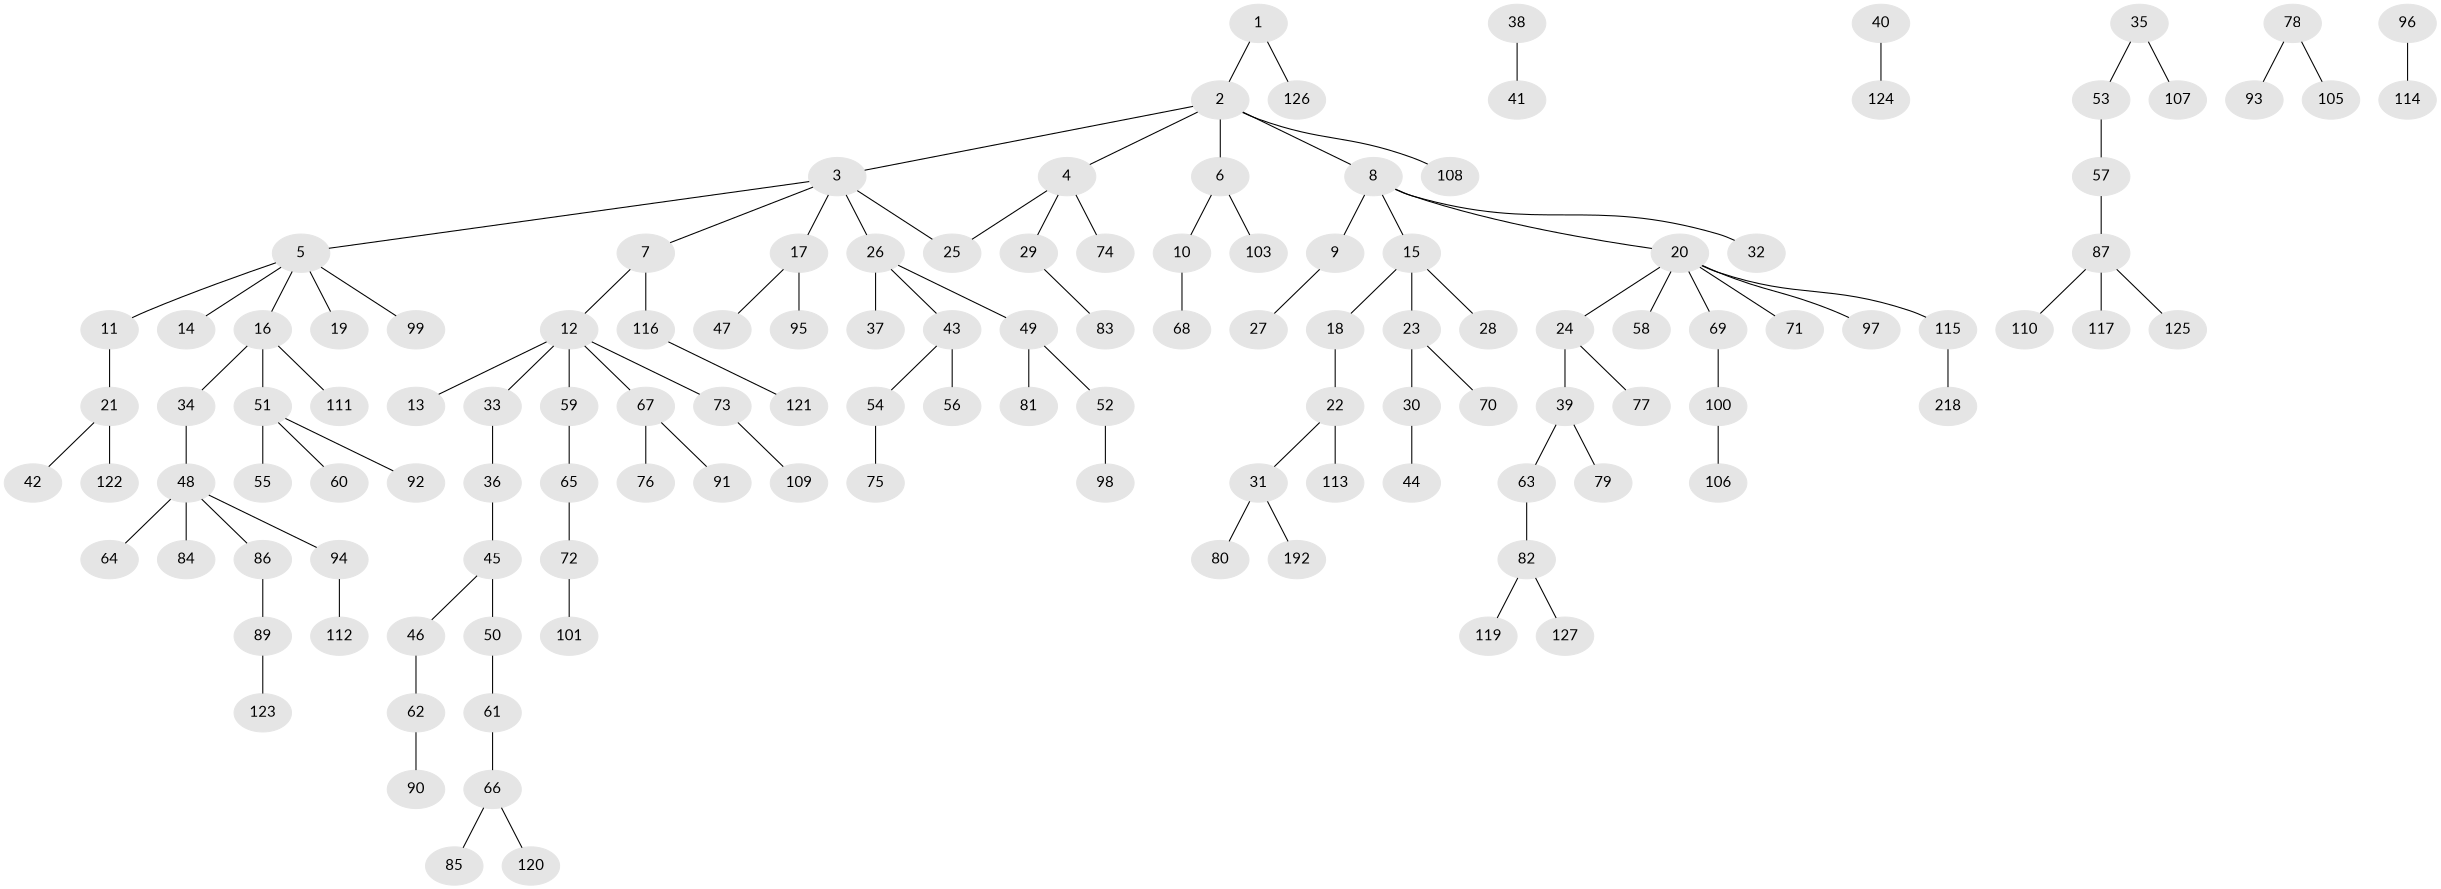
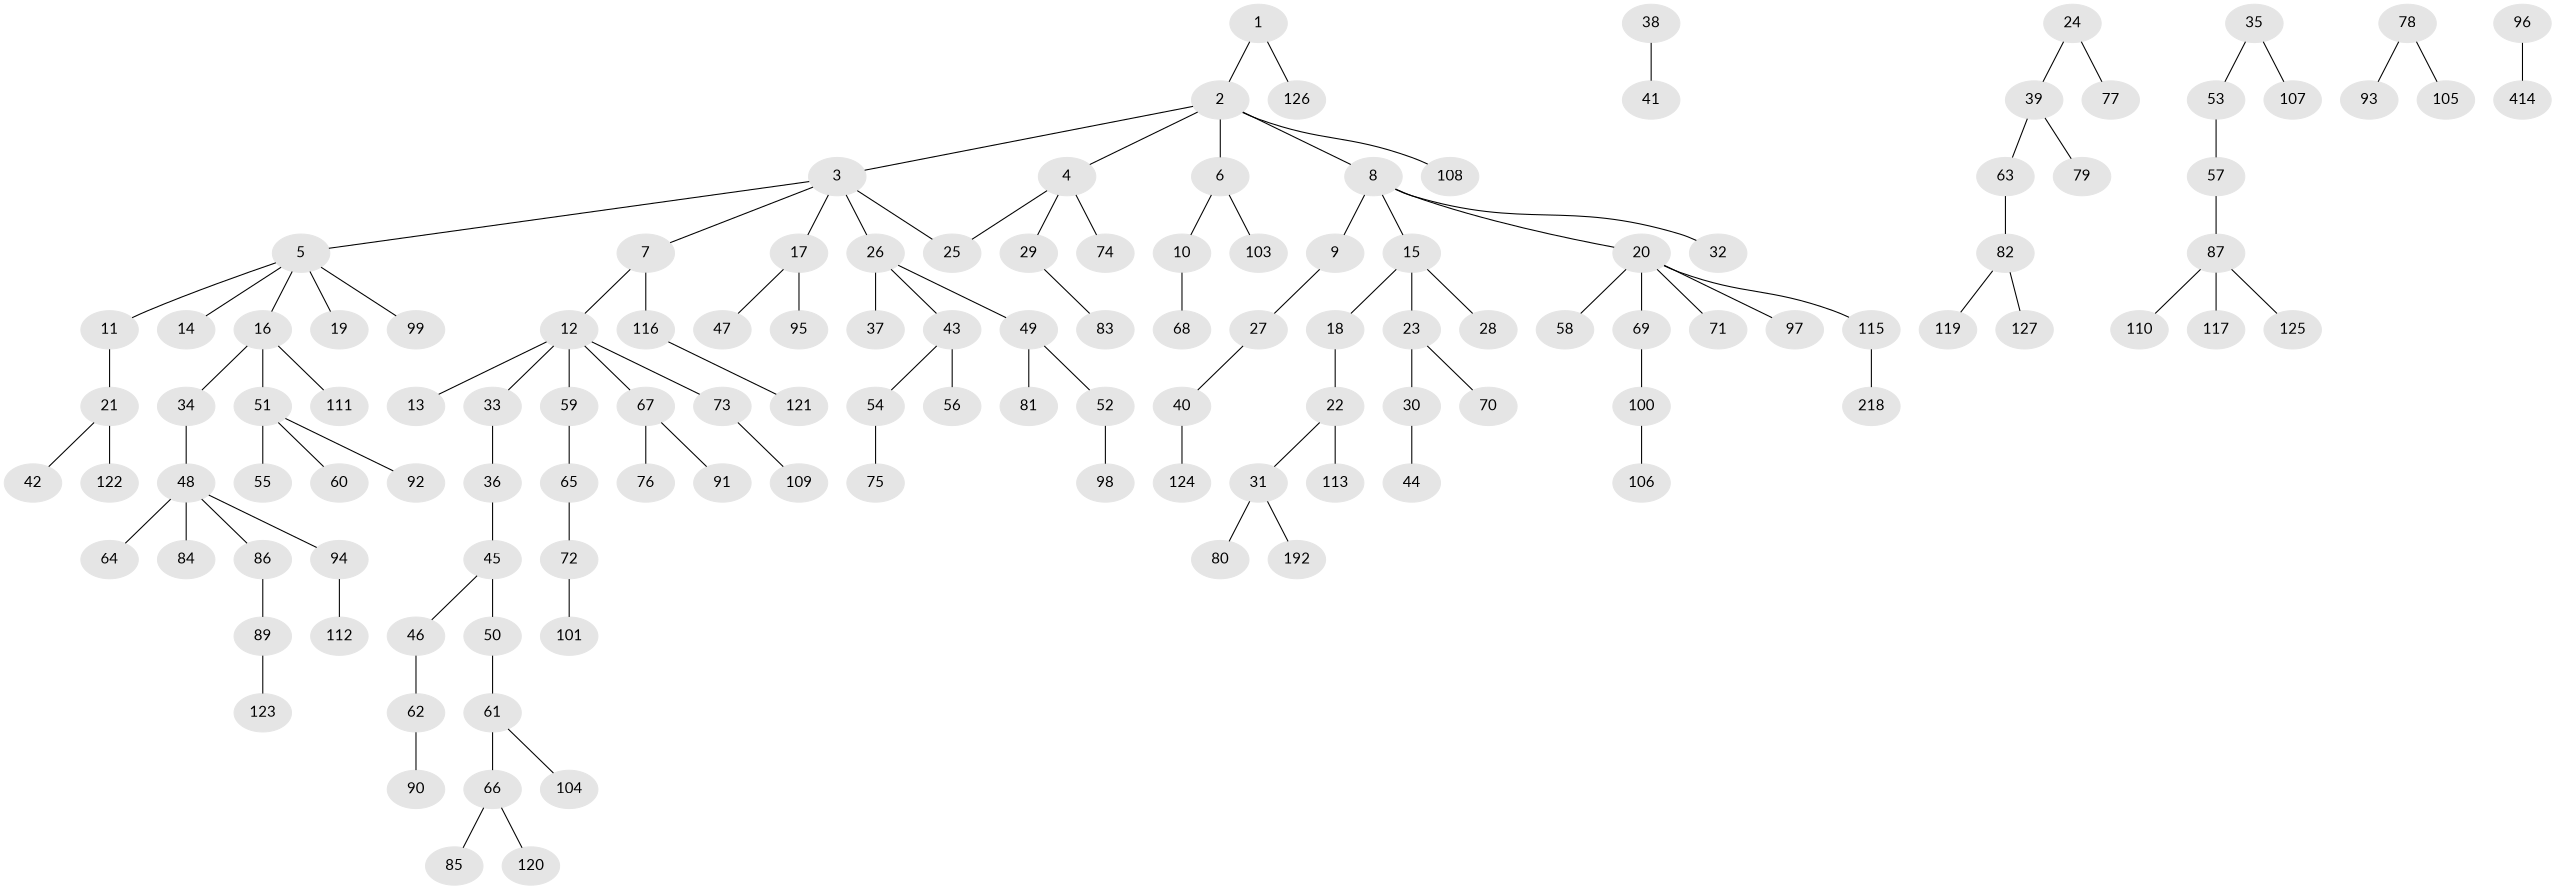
node "114": label "114" -> "414"
edge "20" -- "24": removed
edge "27" -- "40": added
node "104": added
